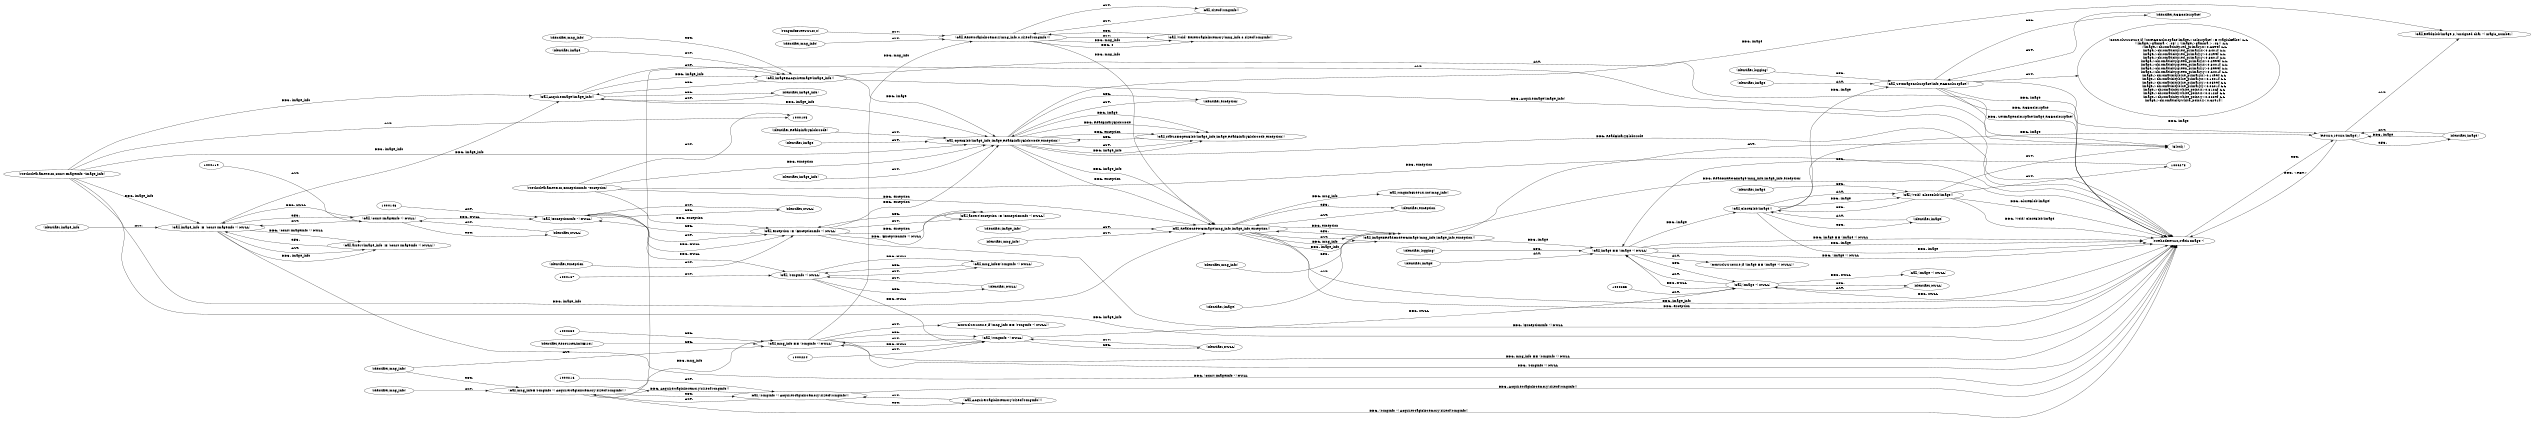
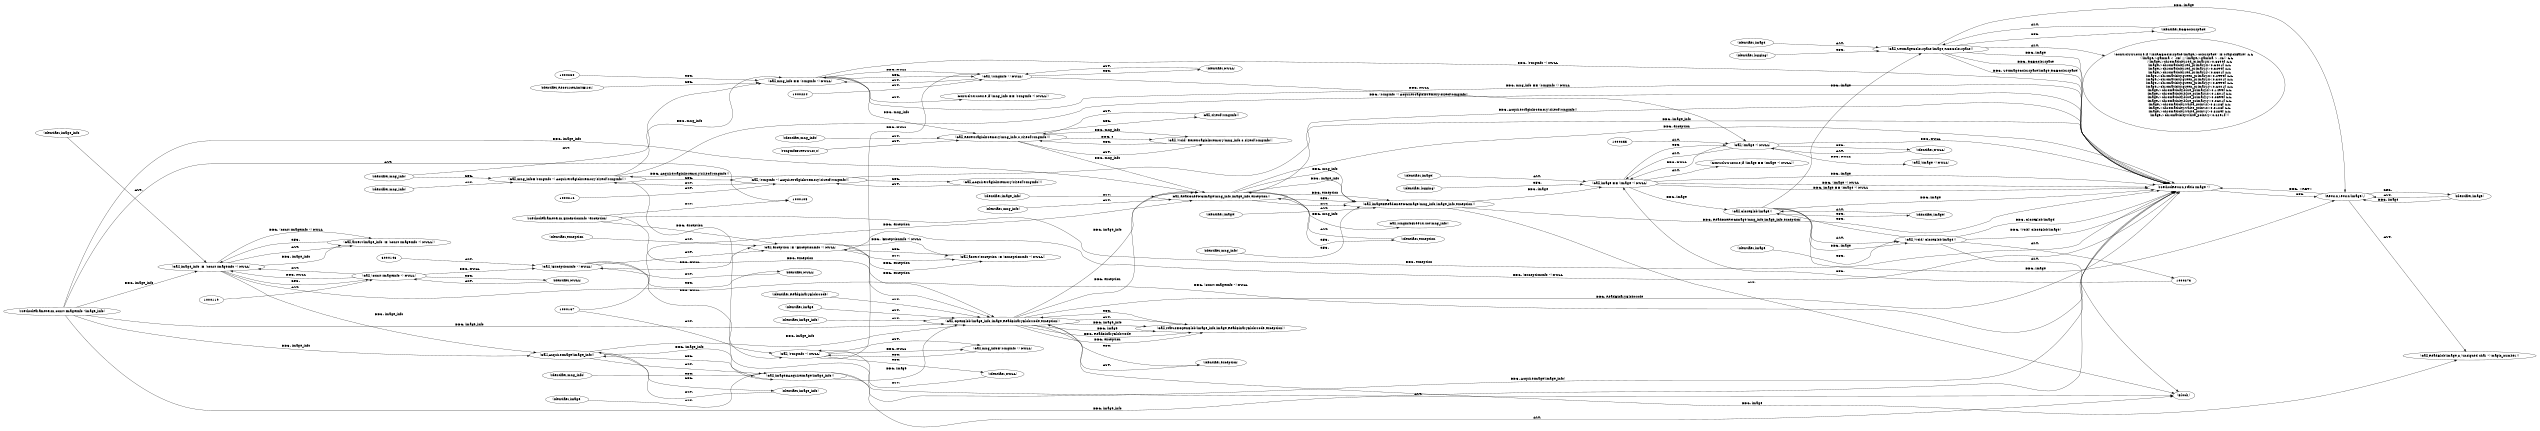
edge "(Call,ResetMagickMemory(mng_info,0,sizeof(MngInfo)))" -> "(Call,sizeof(MngInfo))": label "AST: " -> "CFG: "
node "(Call,SetImageColorspace(info,RGBColorspace))": label "(Call,SetImageColorspace(info,RGBColorspace))" -> "(Call,SetImageColorspace(image,RGBColorspace))"
edge "(MethodParameterIn,ExceptionInfo *exception)" -> "(Call,ReadOnePNGImage(mng_info,image_info,exception))": now "1000167" -> "(Call,ReadOnePNGImage(mng_info,image_info,exception))"
node "1000146": label "1000146" -> "6000146"
edge "(Call,exception != (ExceptionInfo *) NULL)" -> "(Call,(ExceptionInfo *) NULL)": removed, label "CFG:"
